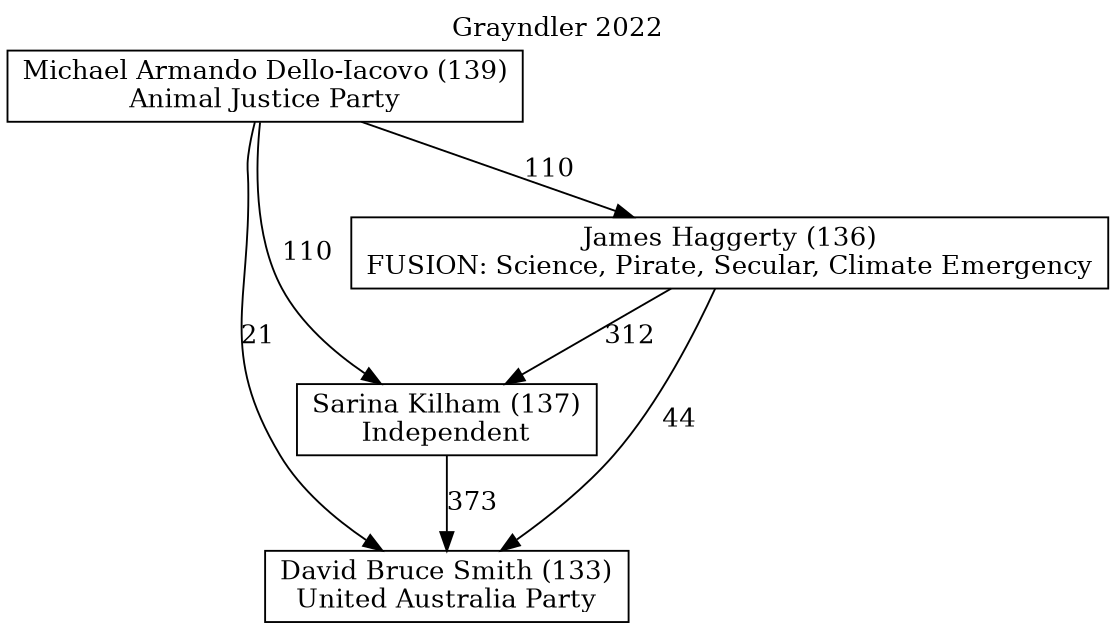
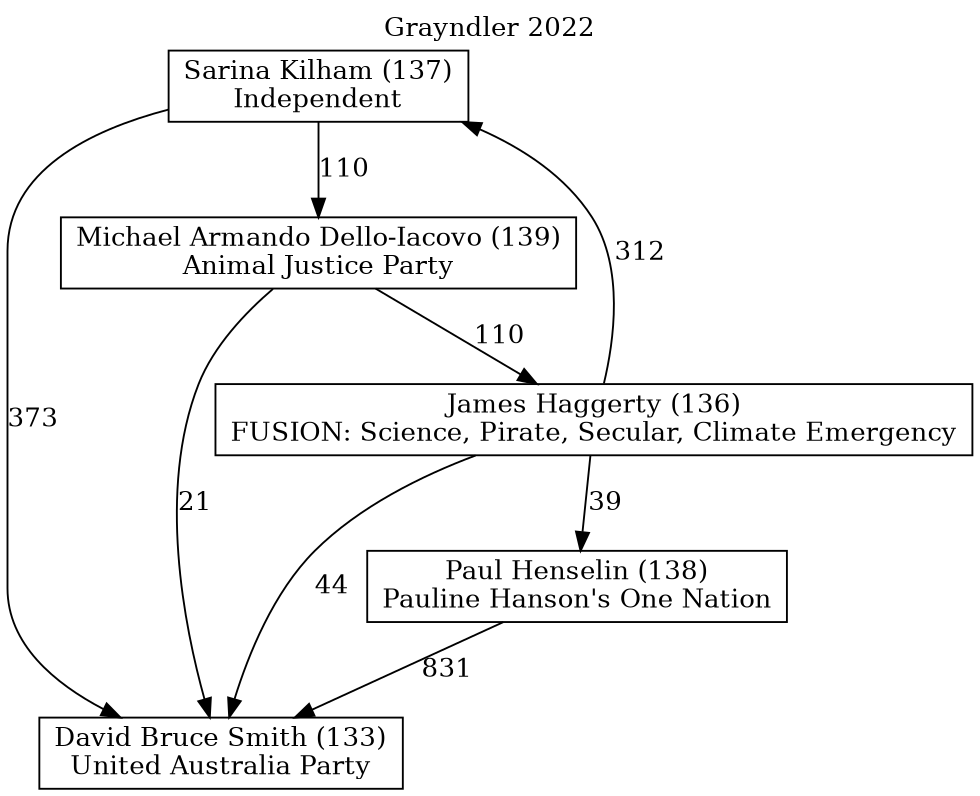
edge "Michael Armando Dello-Iacovo (139) Animal Justice Party" -> "Sarina Kilham (137) Independent": reversed
node "Paul Henselin (138) Pauline Hanson's One Nation": added
